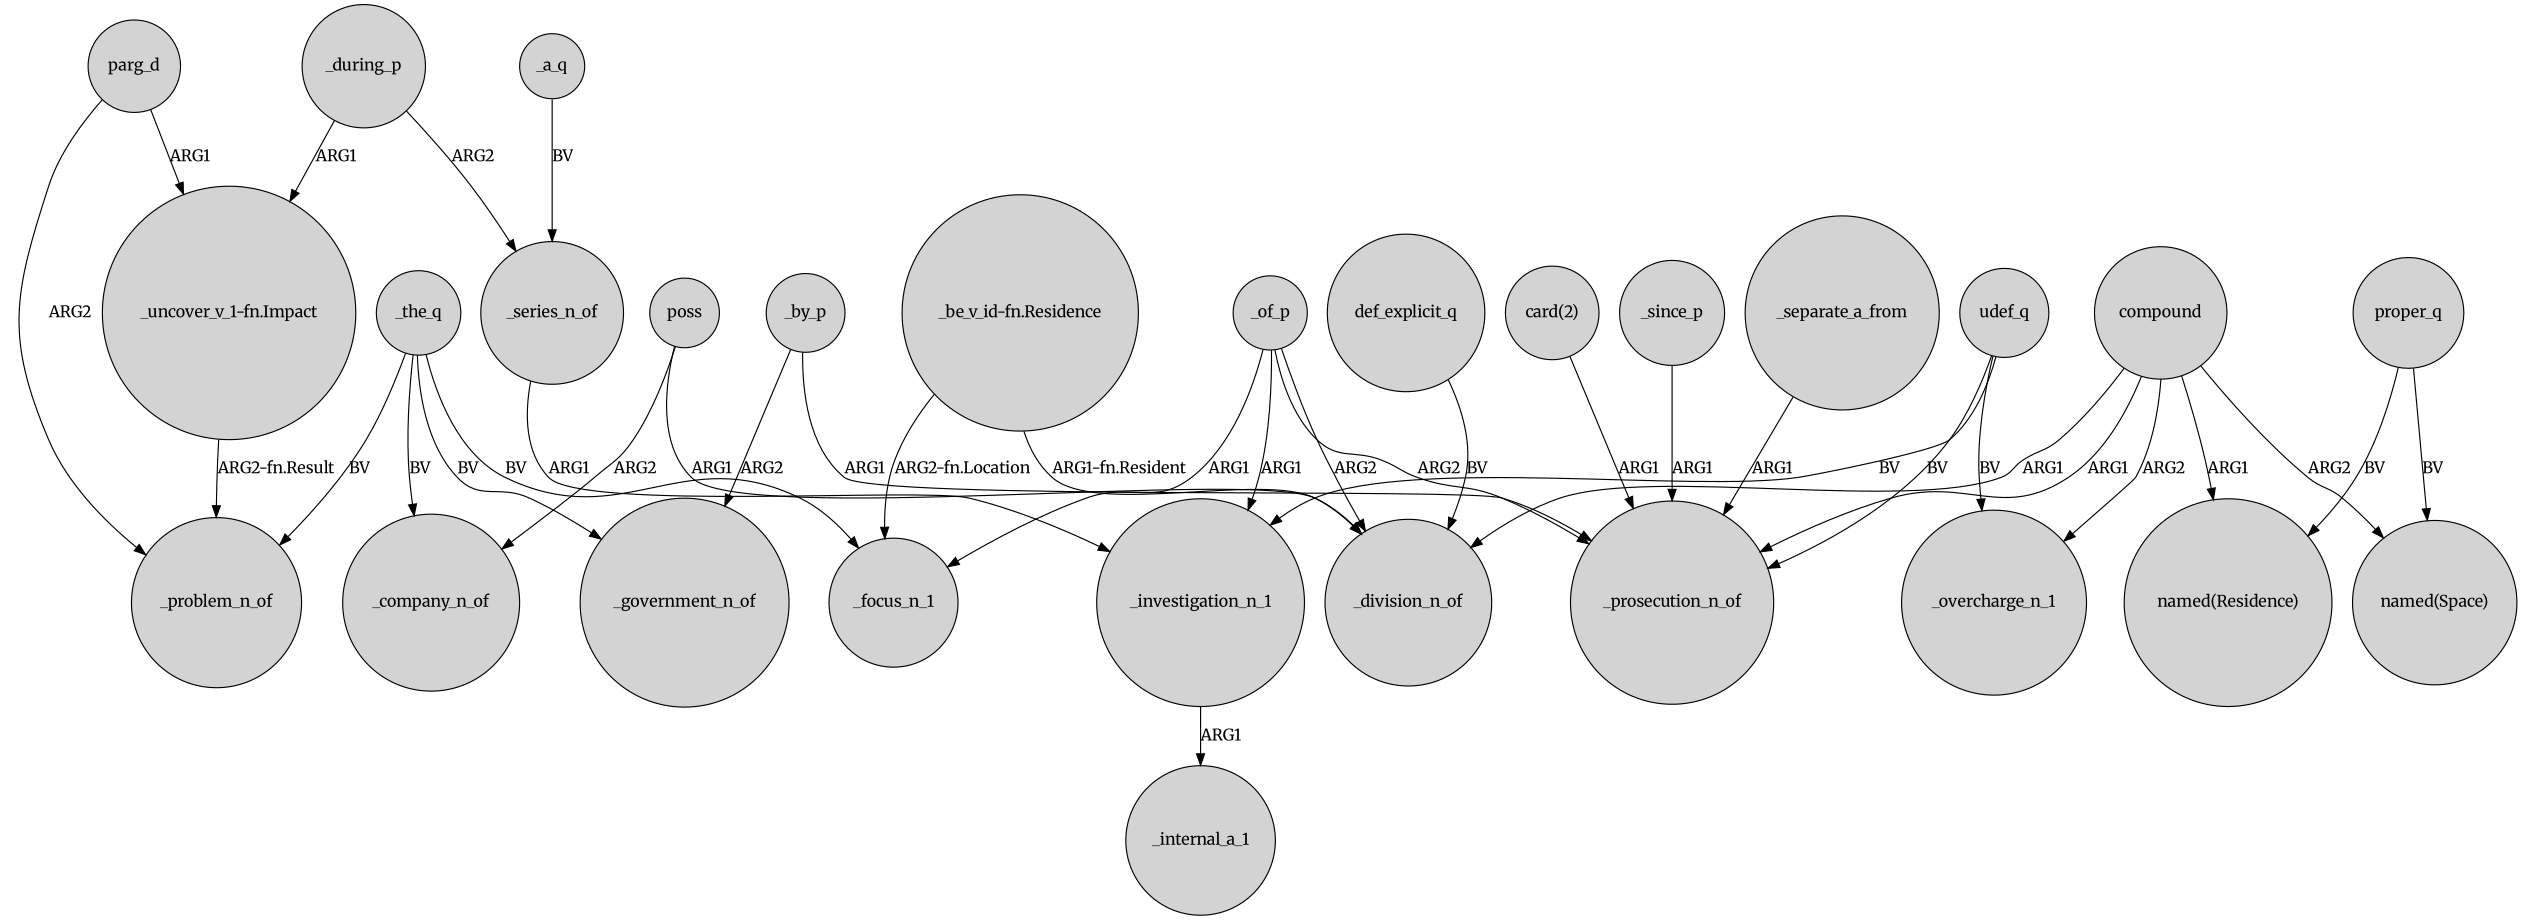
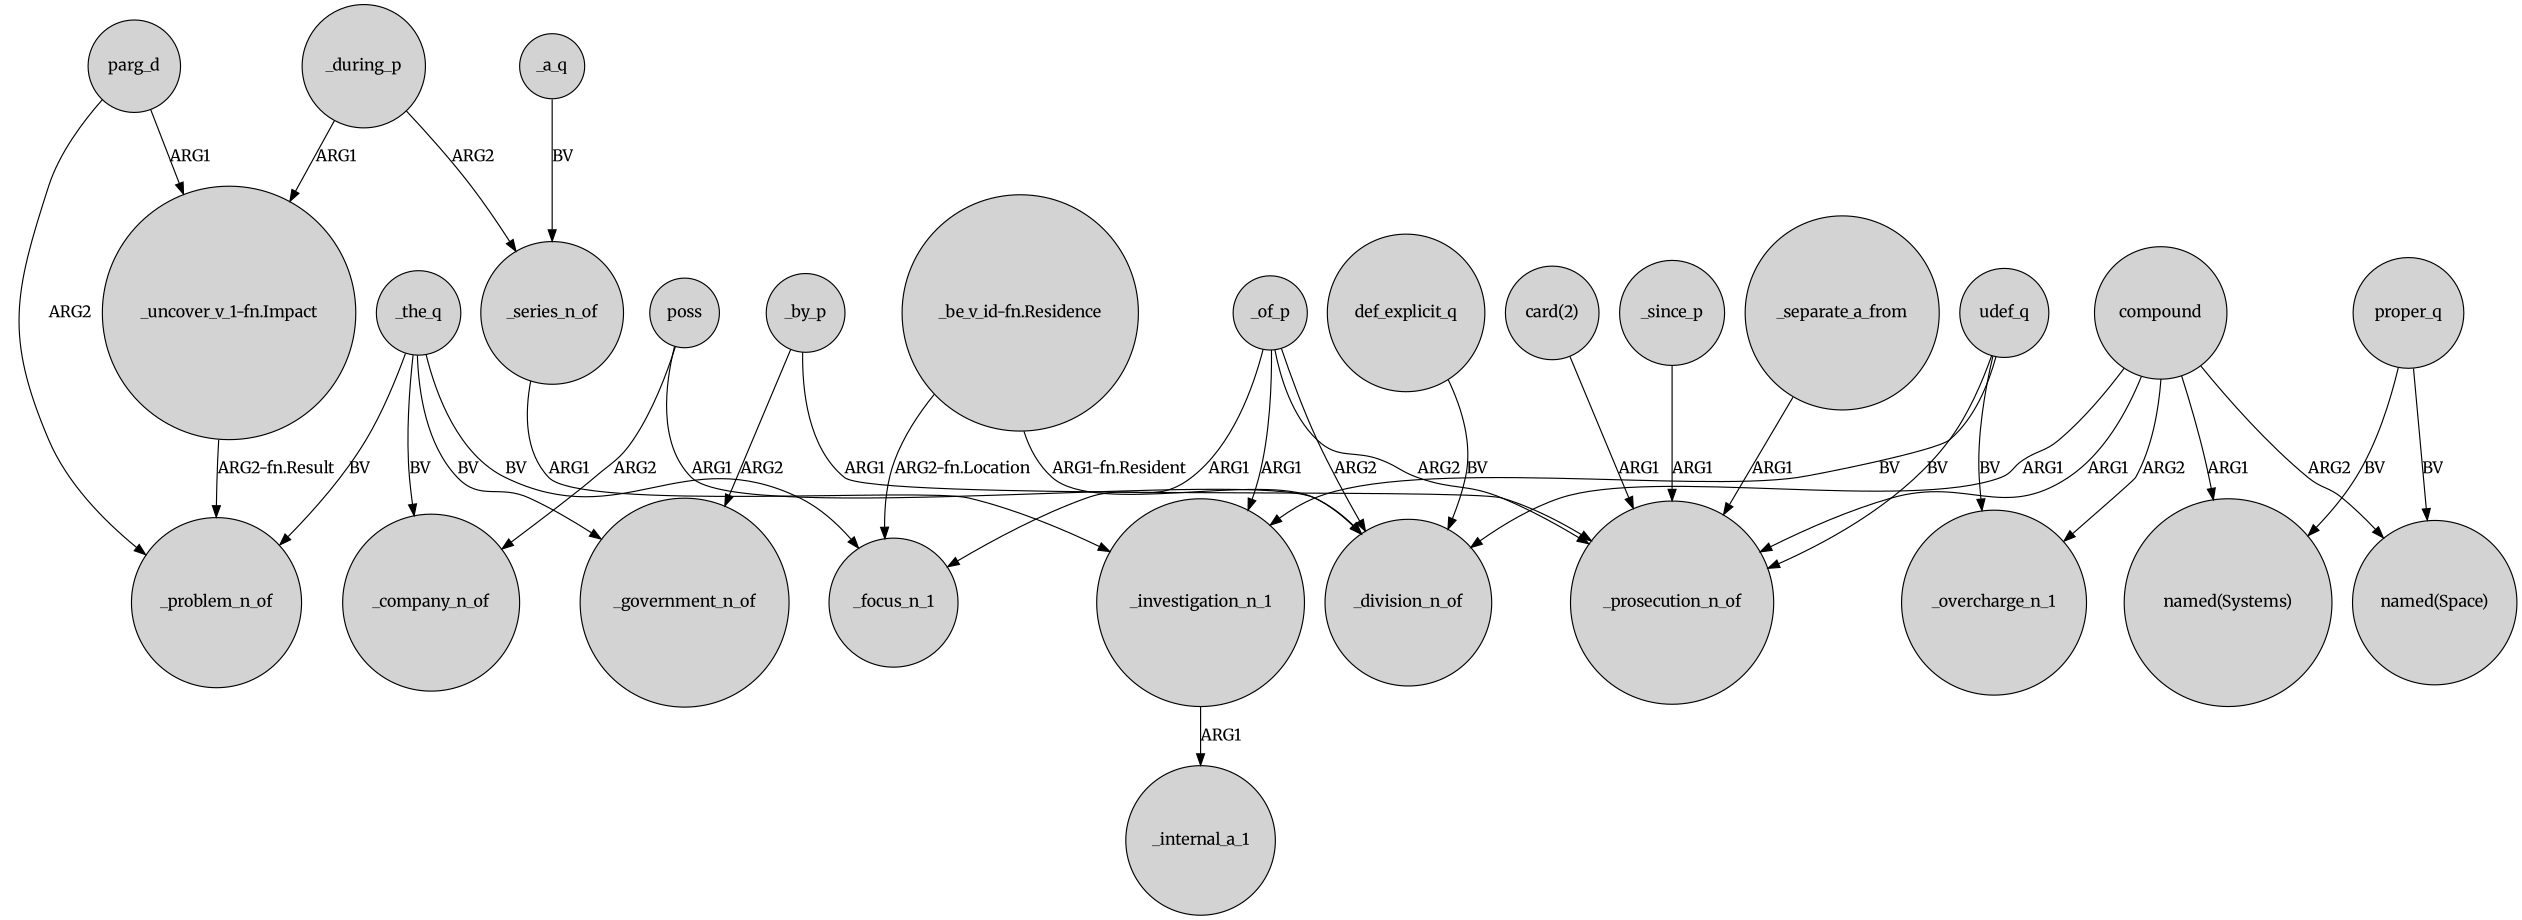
node "named(Residence)": label "named(Residence)" -> "named(Systems)"
